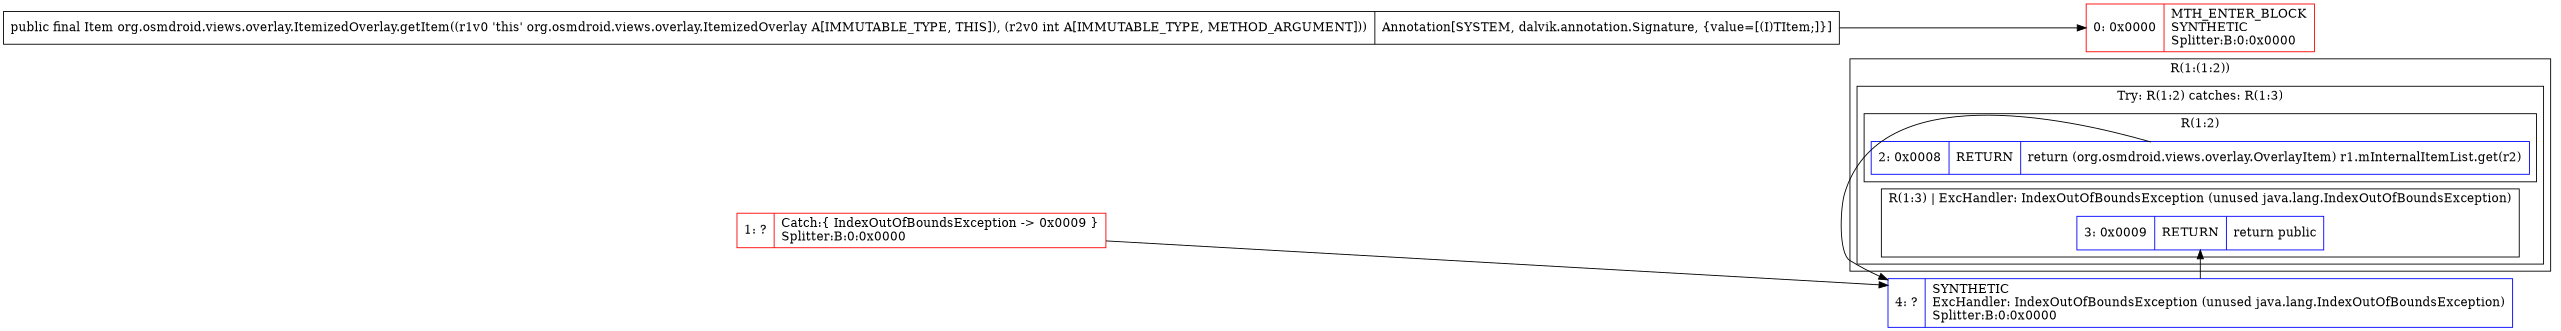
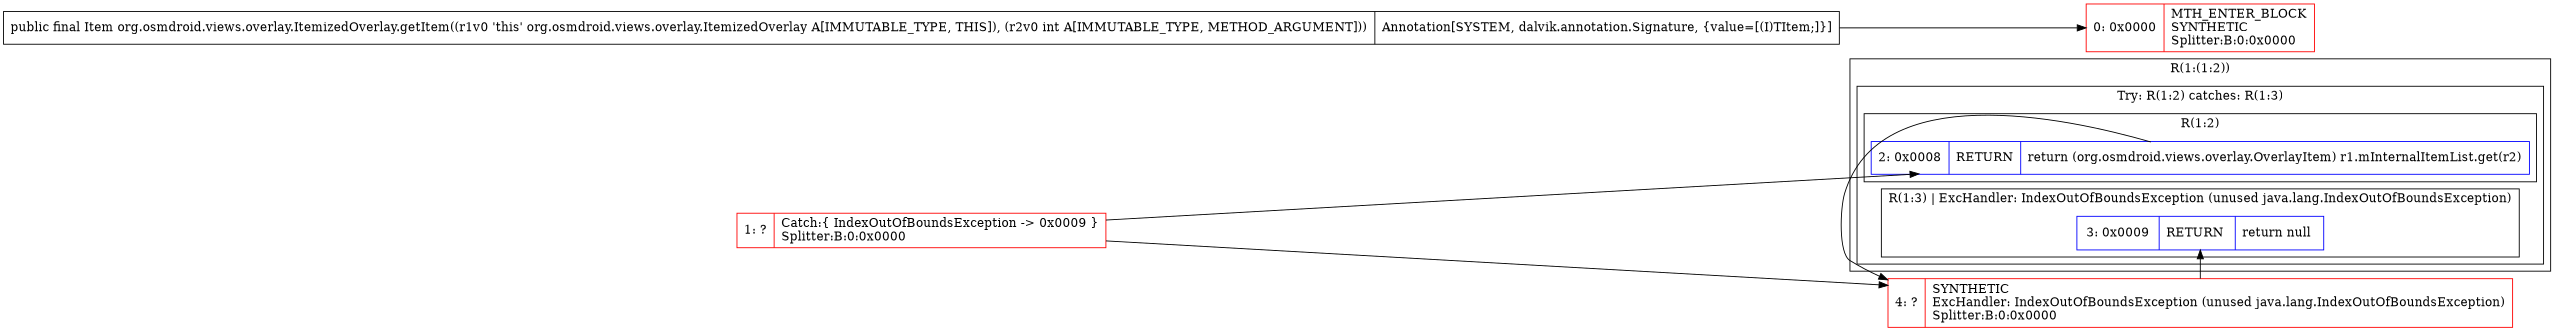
edge "1: ?" -> "2: 0x0008": added
node "3: 0x0009": text "return public" -> "return null"
node "4: ?": color blue -> red
